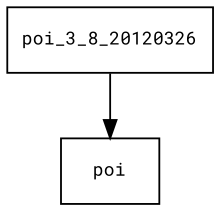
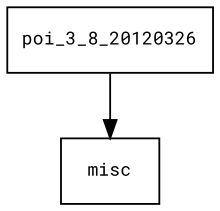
node "poi": label "poi" -> "misc"
